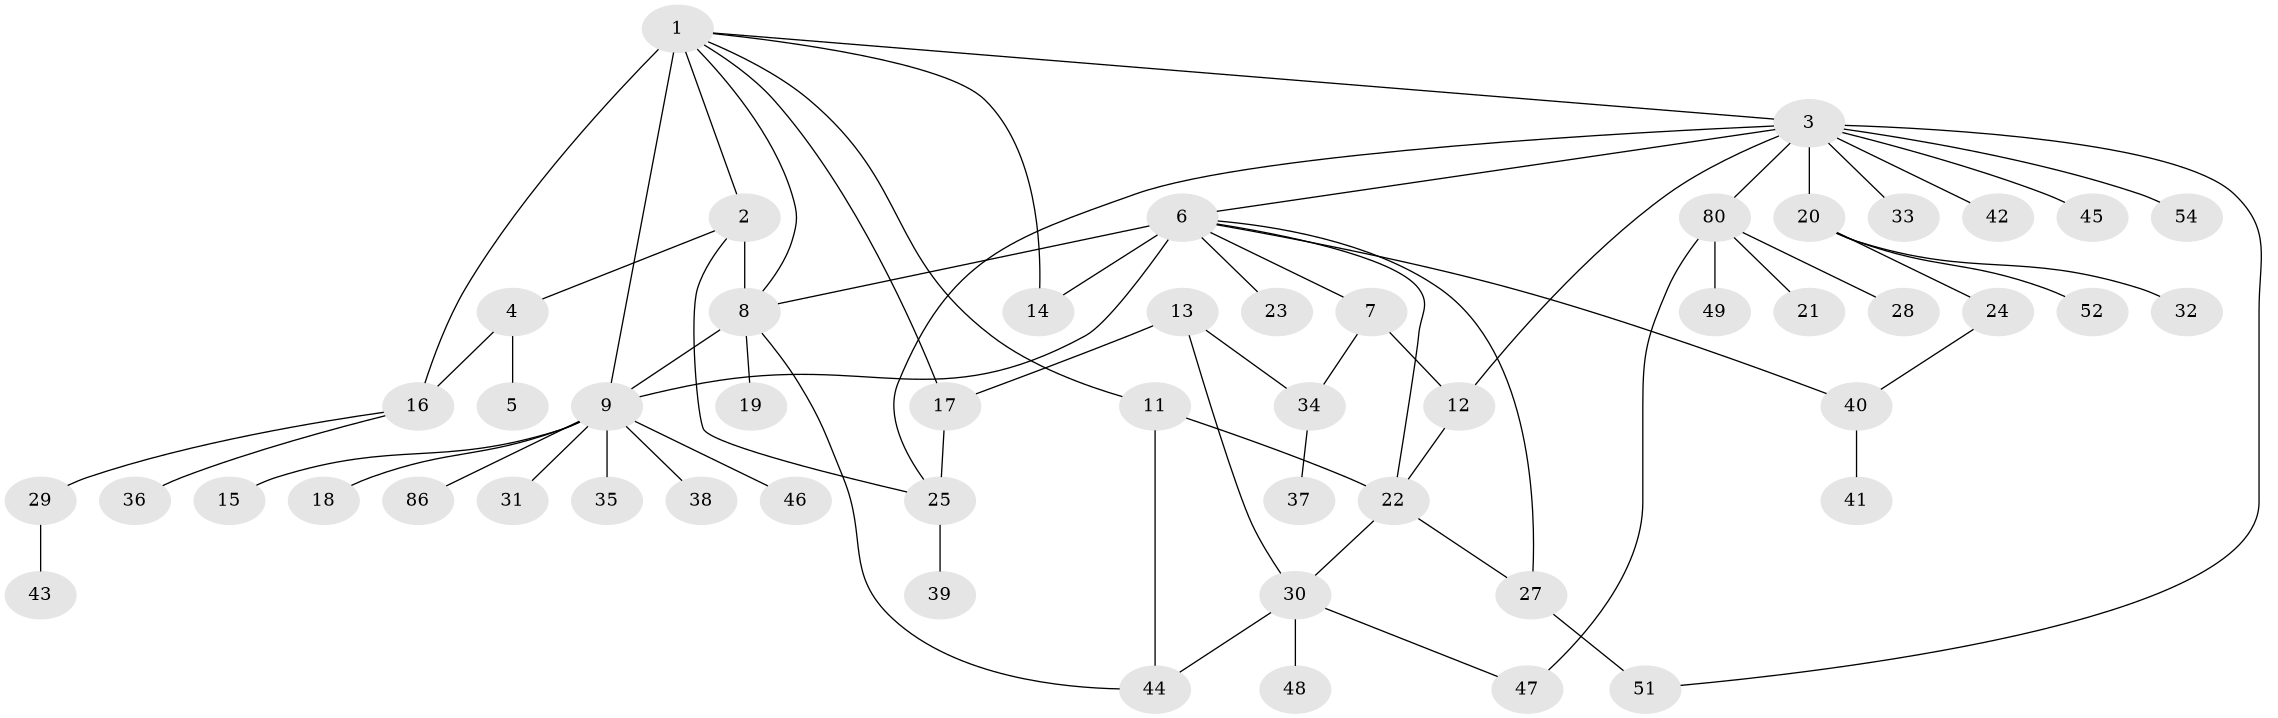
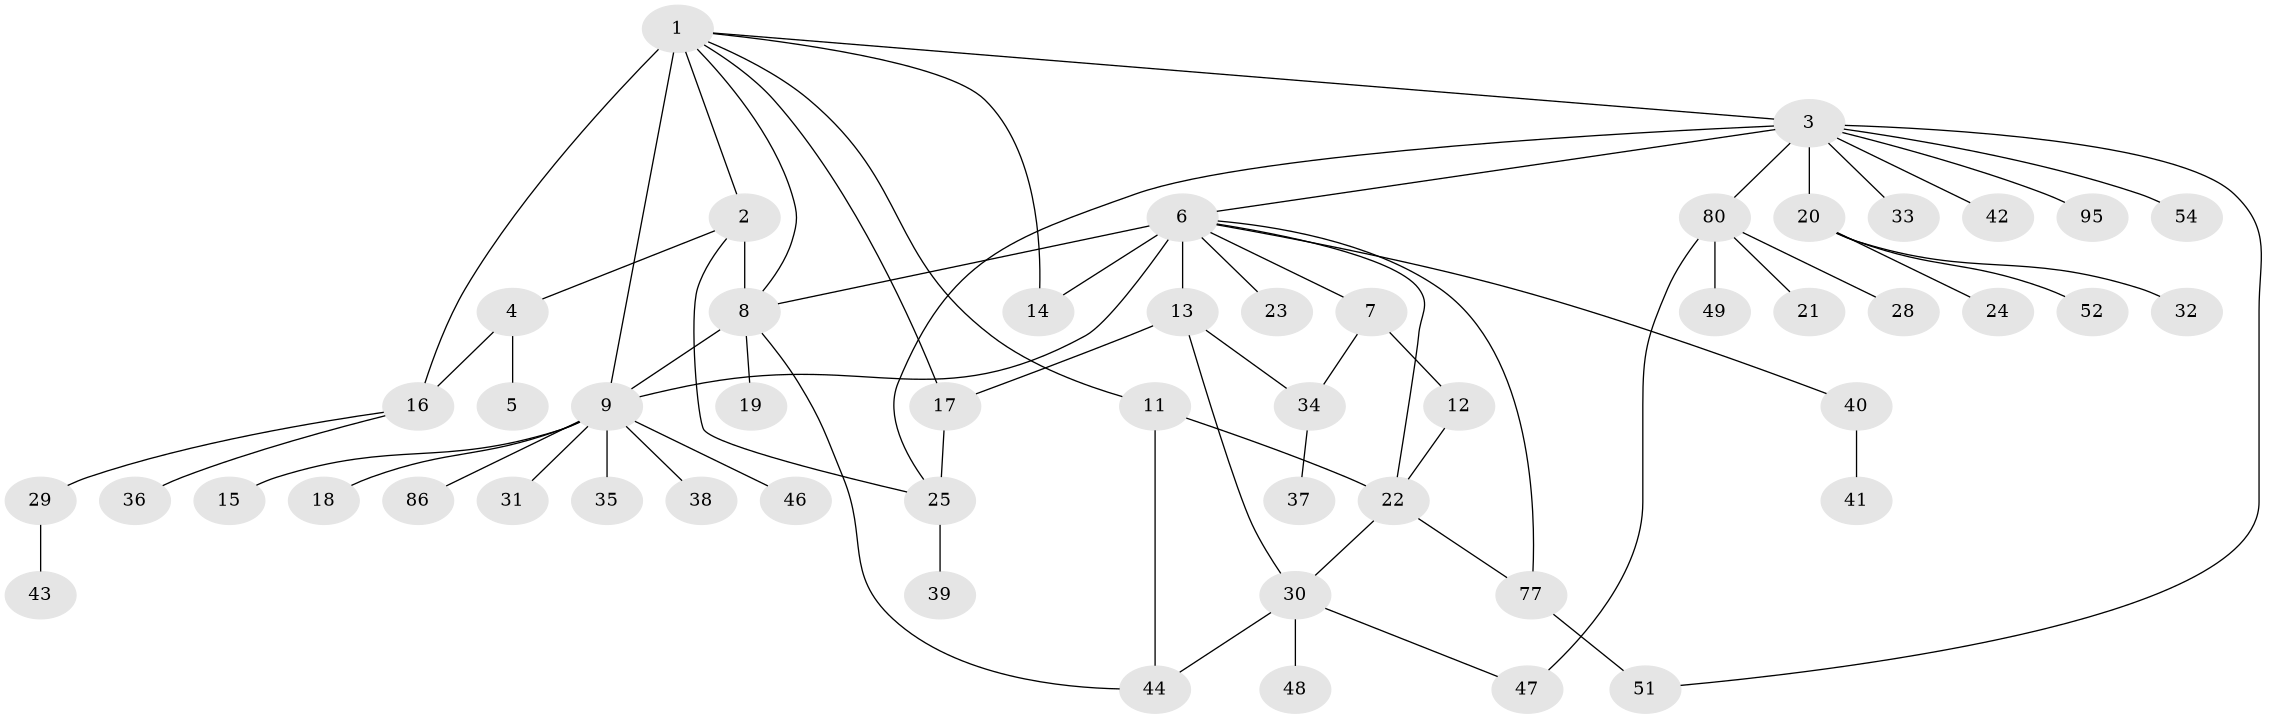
node "45": label "45" -> "95"
edge "3" -- "12": removed
edge "6" -- "13": added
edge "24" -- "40": removed
node "27": label "27" -> "77"
